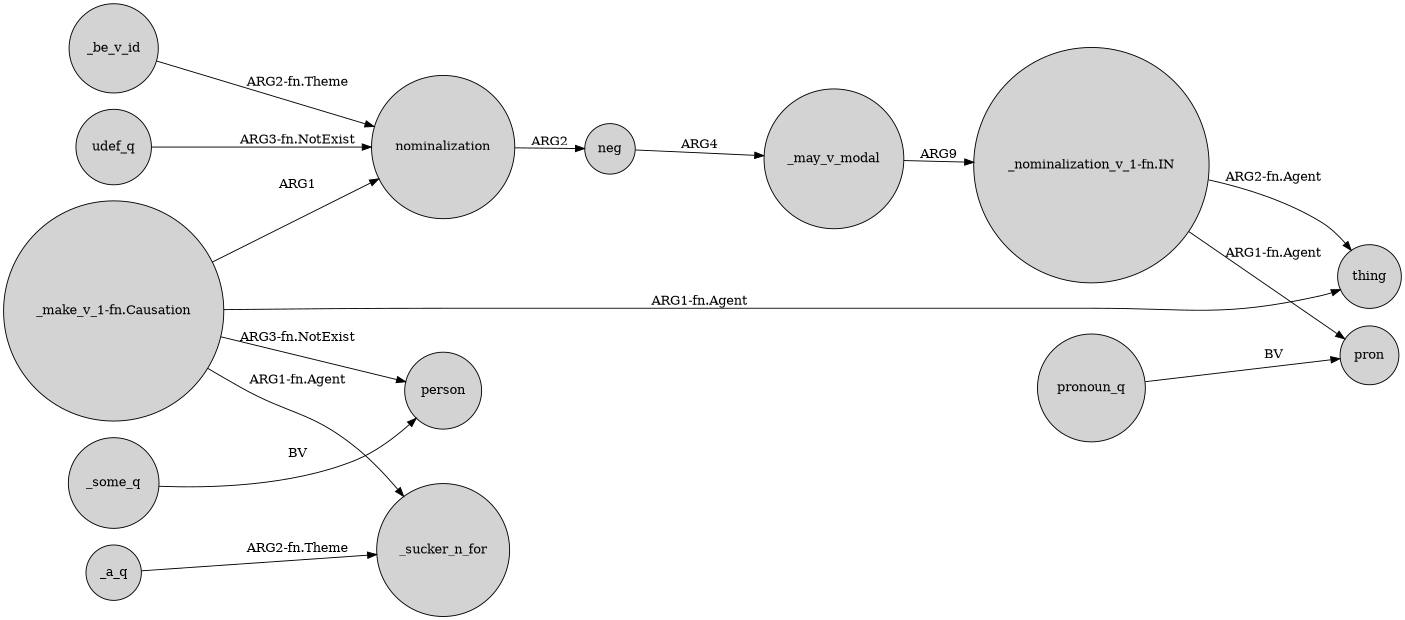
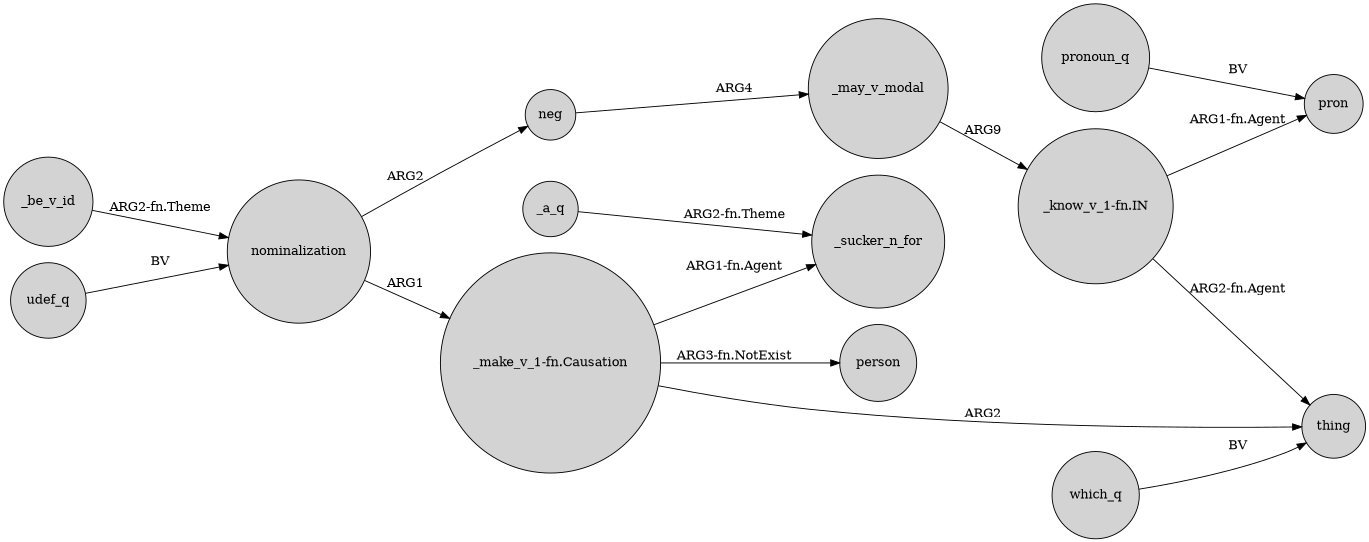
edge "udef_q" -> "nominalization": label "ARG3-fn.NotExist" -> "BV"
node "_nominalization_v_1-fn.IN": label "_nominalization_v_1-fn.IN" -> "_know_v_1-fn.IN"
edge "_make_v_1-fn.Causation" -> "nominalization": reversed
edge "_make_v_1-fn.Causation" -> "thing": label "ARG1-fn.Agent" -> "ARG2"
node "_some_q": removed
node "which_q": added
